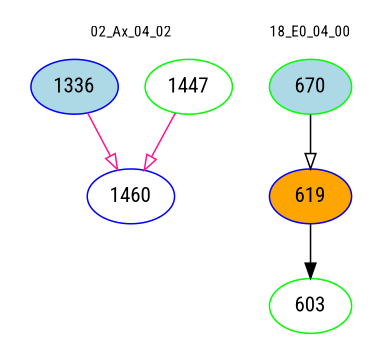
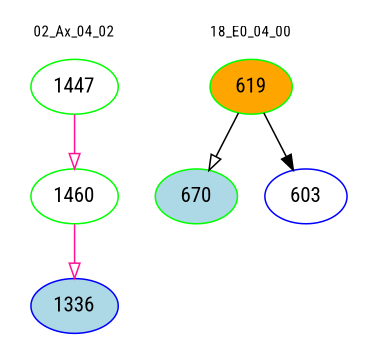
edge "1336" -> "1460": reversed
edge "670" -> "619": reversed
node "1460": color blue -> green
node "619": color blue -> green
node "603": color green -> blue
